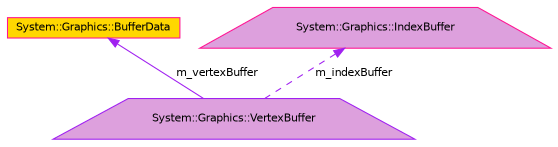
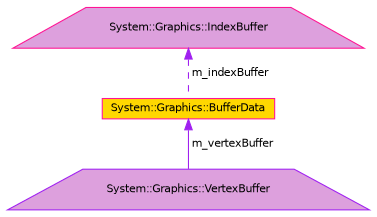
edge "System::Graphics::VertexBuffer" -> "System::Graphics::IndexBuffer": now "System::Graphics::BufferData" -> "System::Graphics::IndexBuffer"
